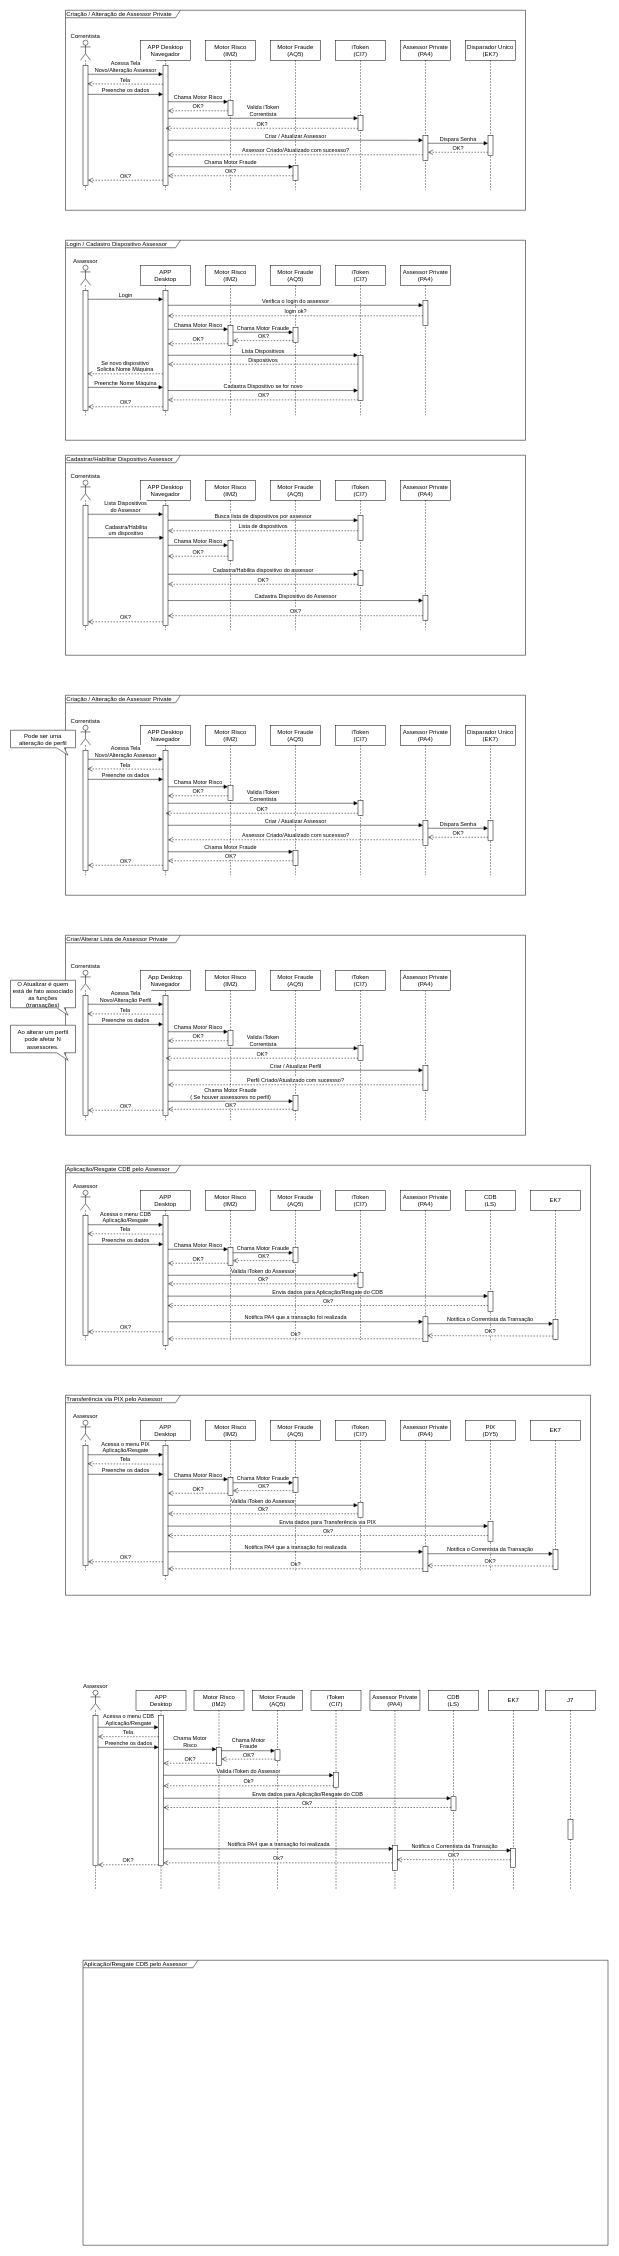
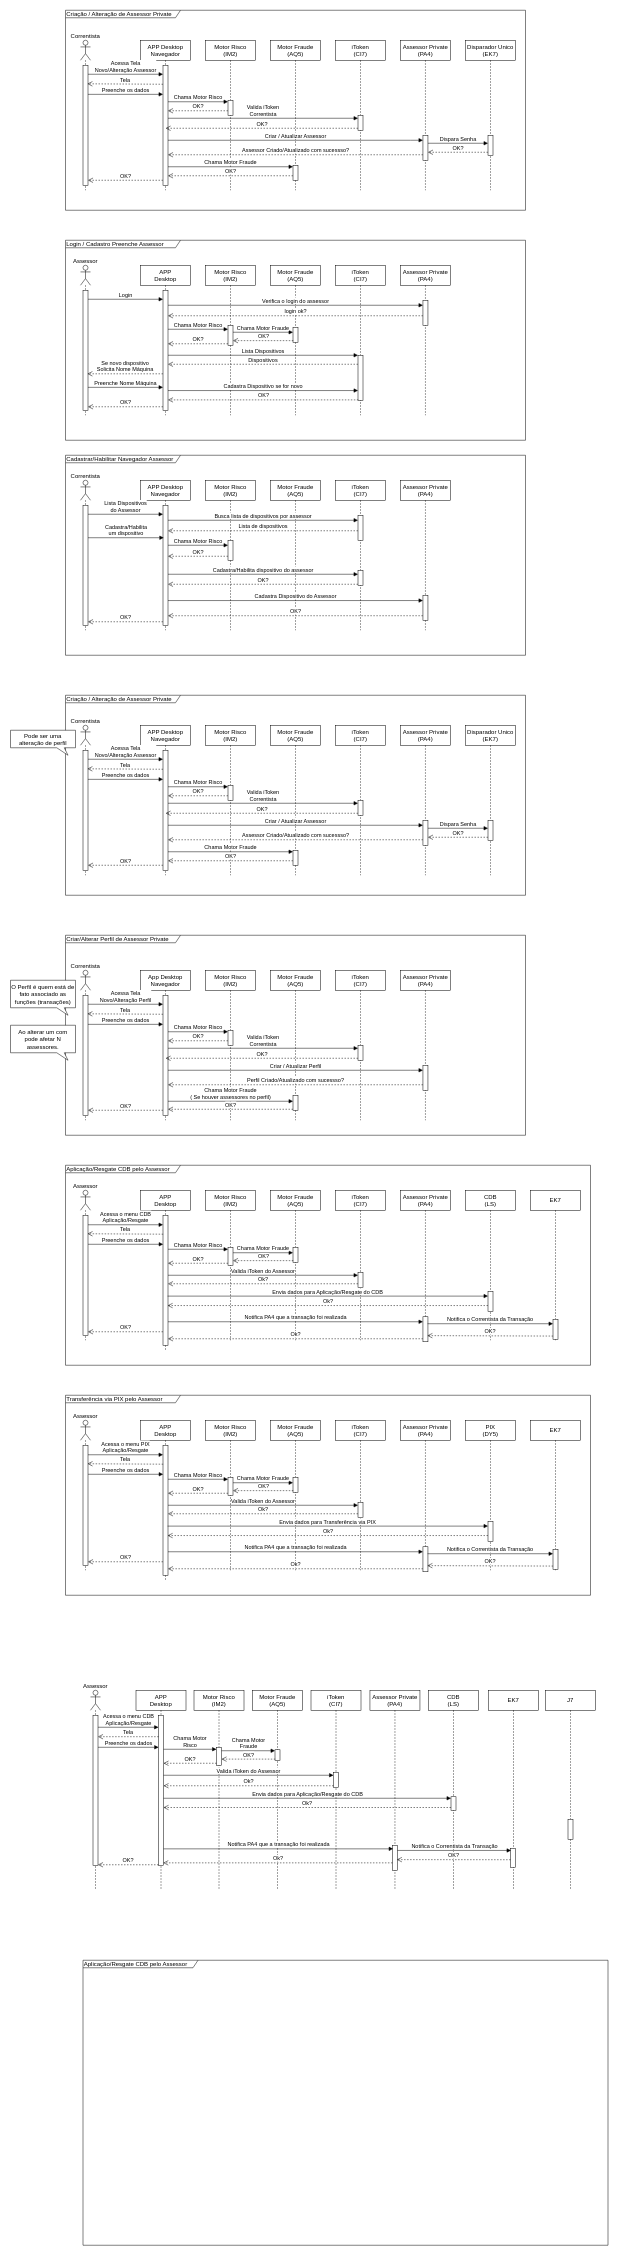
node "Login / Cadastro Dispositivo Assessor": label "Login / Cadastro Dispositivo Assessor" -> "Login / Cadastro Preenche Assessor"
node "Cadastrar/Habilitar Dispositivo Assessor": label "Cadastrar/Habilitar Dispositivo Assessor" -> "Cadastrar/Habilitar Navegador Assessor"
node "Criar/Alterar Lista de Assessor Private": label "Criar/Alterar Lista de Assessor Private" -> "Criar/Alterar Perfil de Assessor Private"
node "O Atualizar é quem está de fato associado as funções (transações)": label "O Atualizar é quem está de fato associado as funções (transações)" -> "O Perfil é quem está de fato associado as funções (transações)"
node "Ao alterar um perfil pode afetar N assessores.": label "Ao alterar um perfil pode afetar N assessores." -> "Ao alterar um com pode afetar N assessores."
